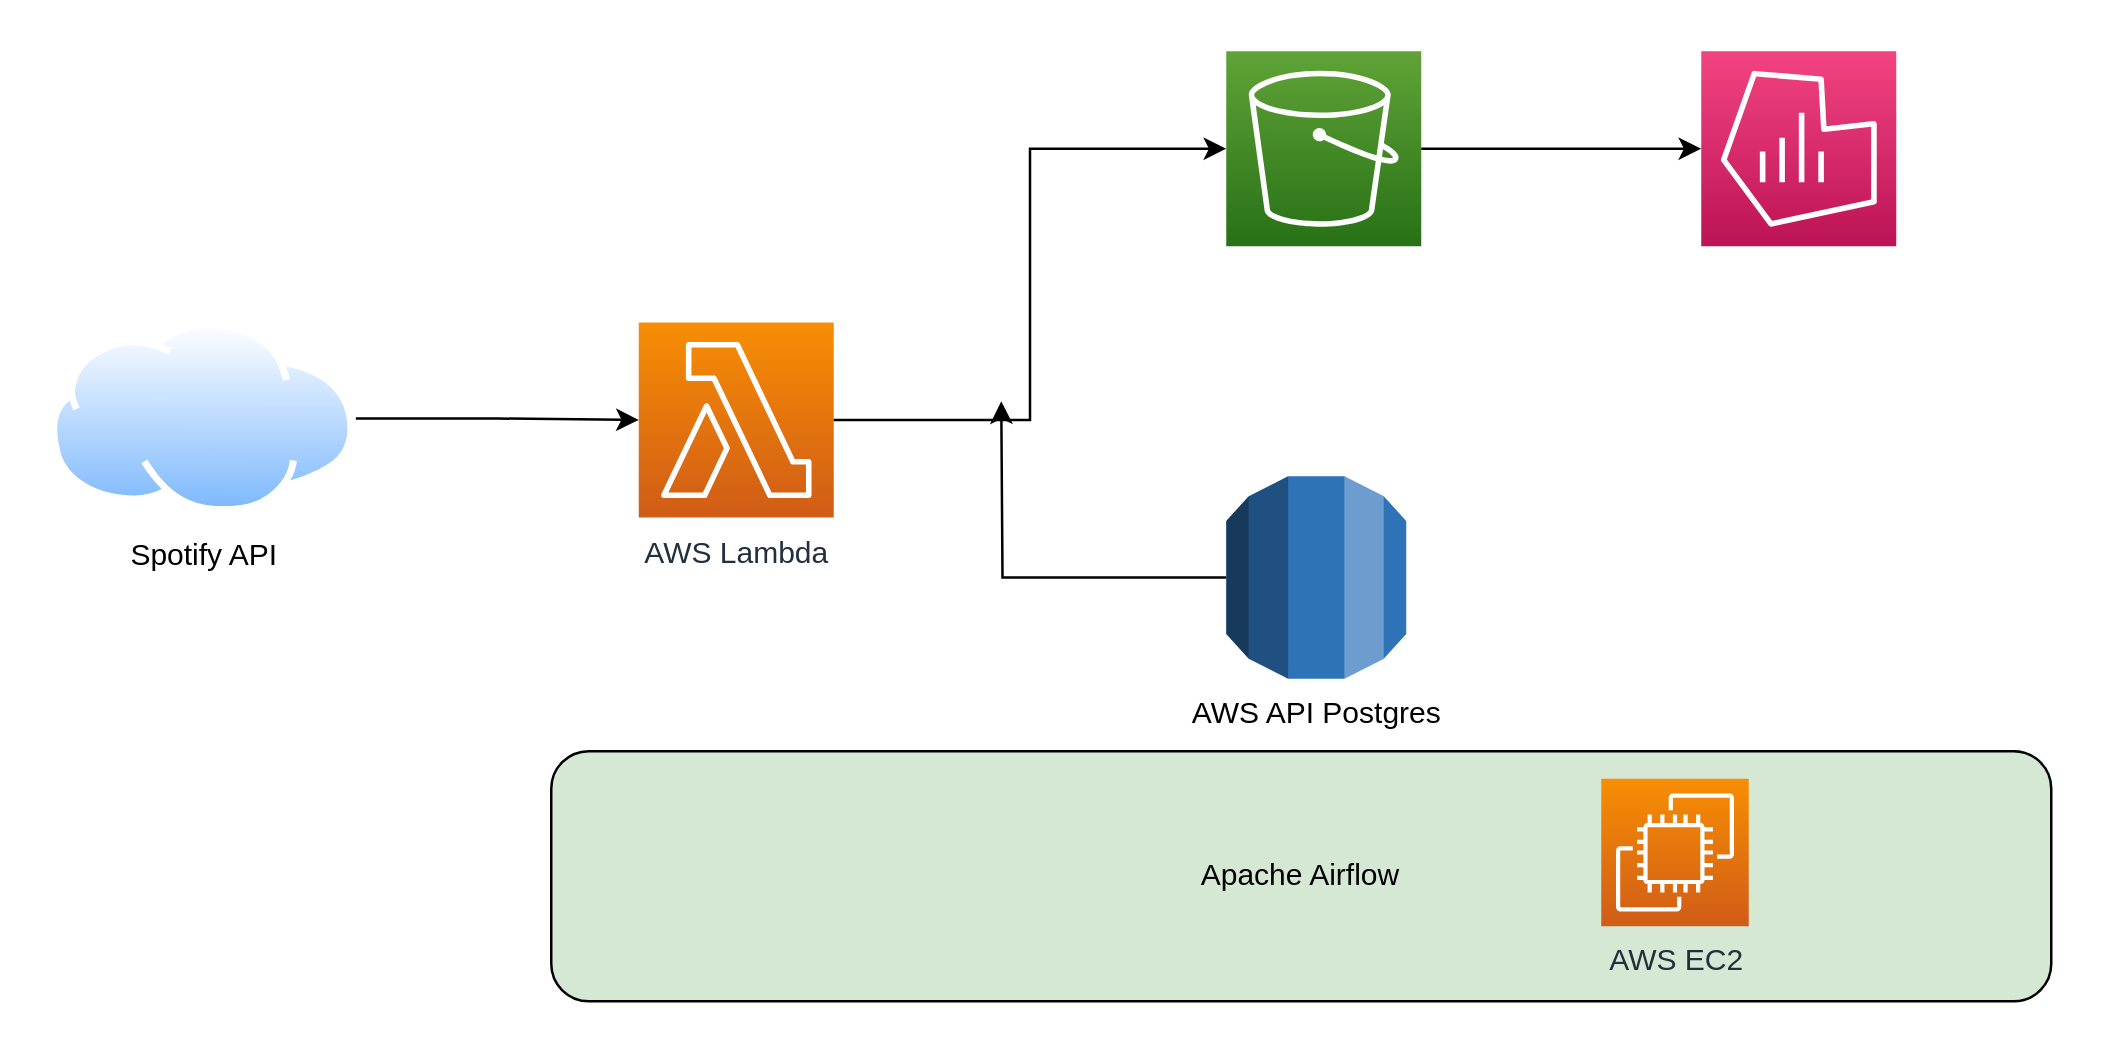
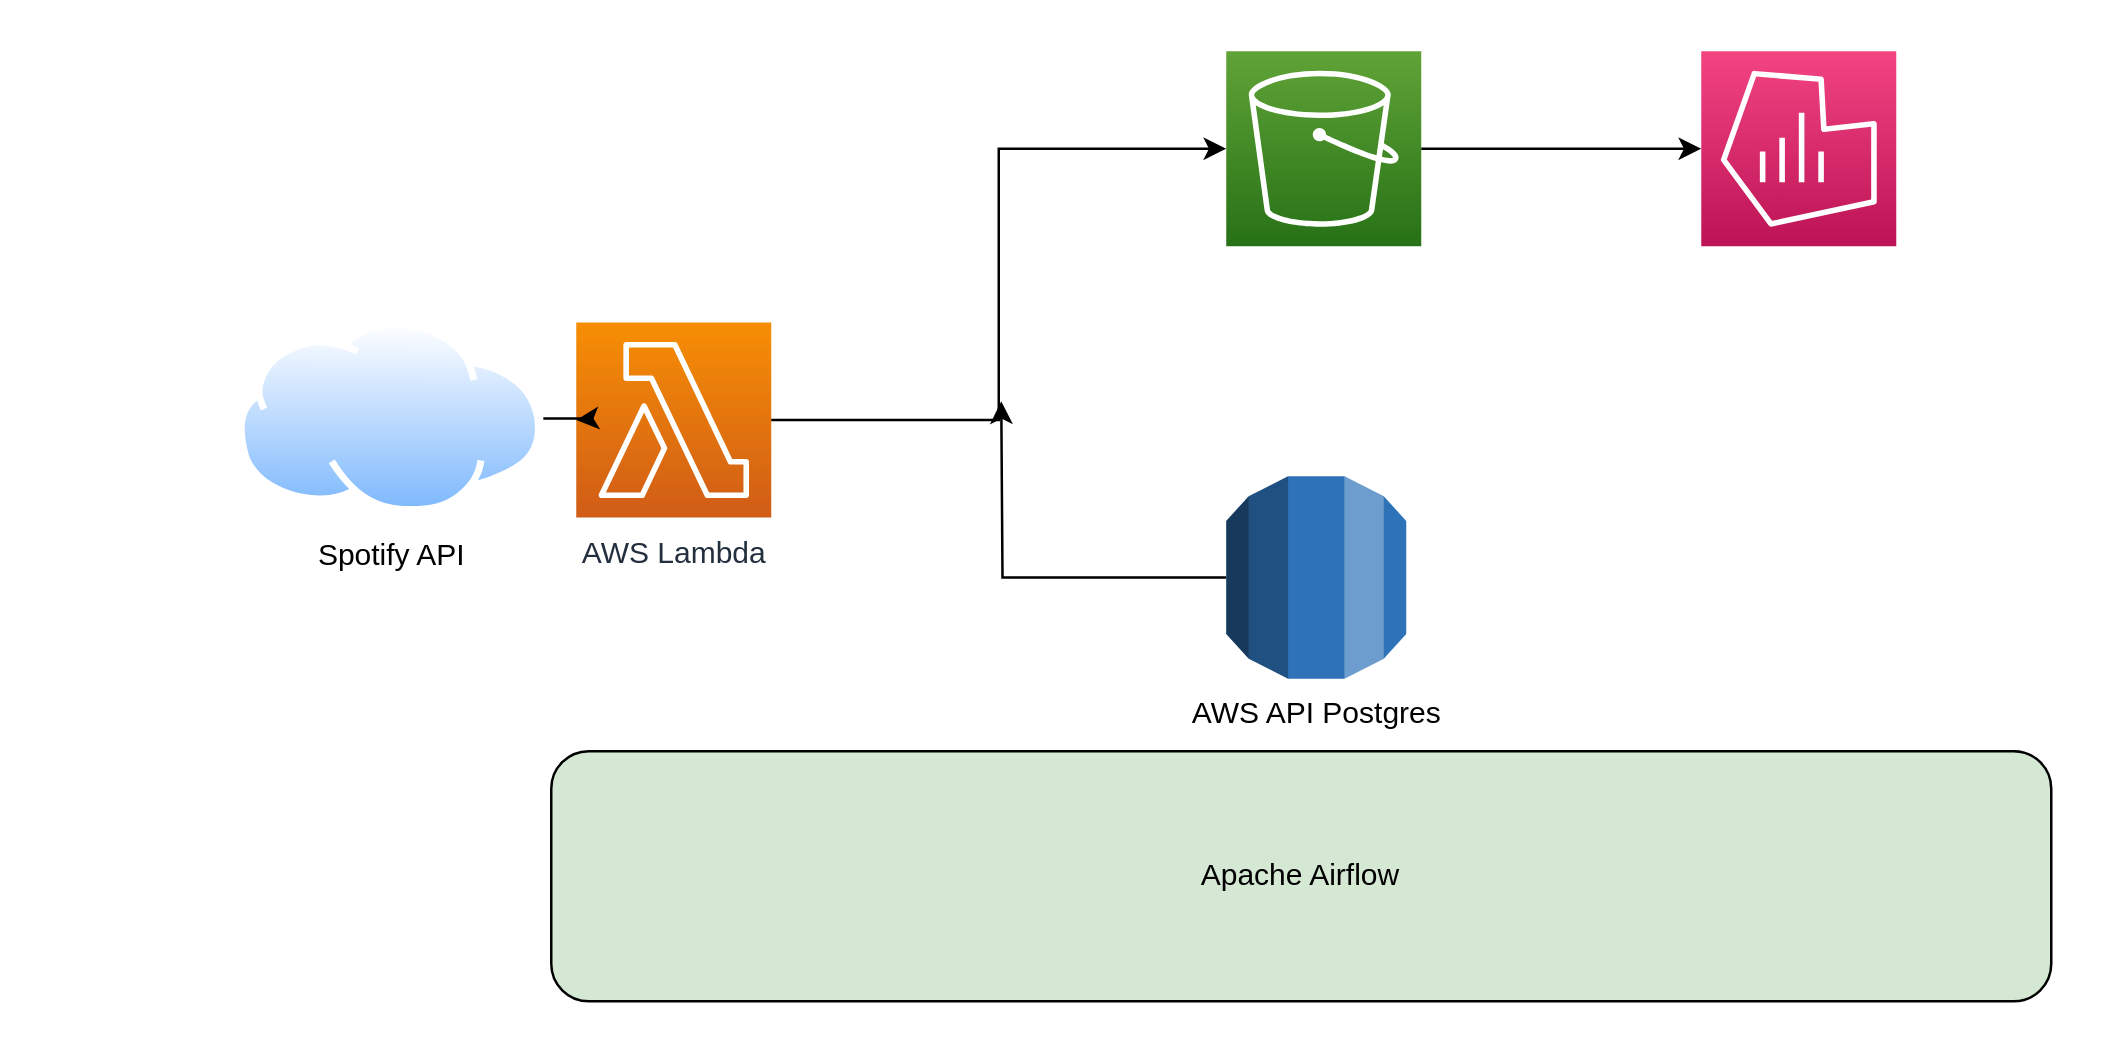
node "Spotify API": moved (204, 418) -> (391, 418)
node "AWS Lambda": moved (736, 420) -> (674, 420)
node "AWS EC2": removed
